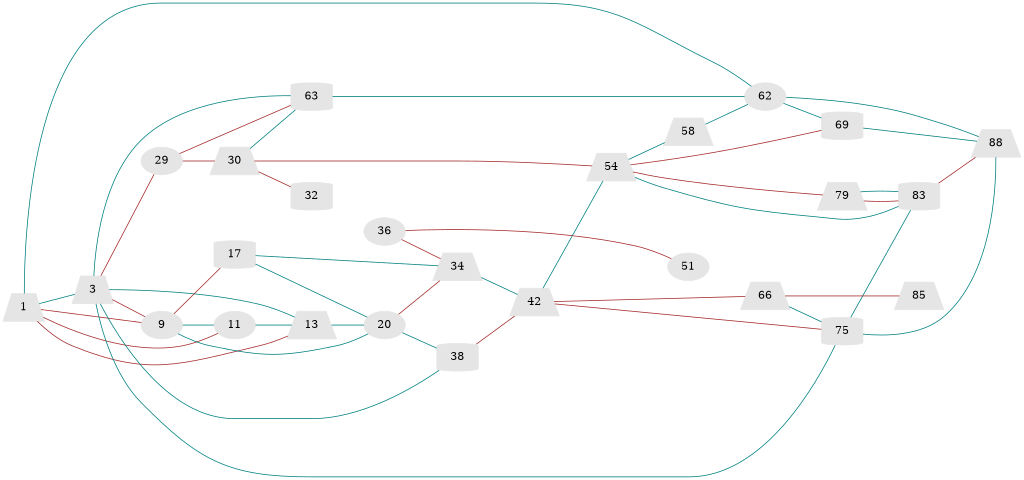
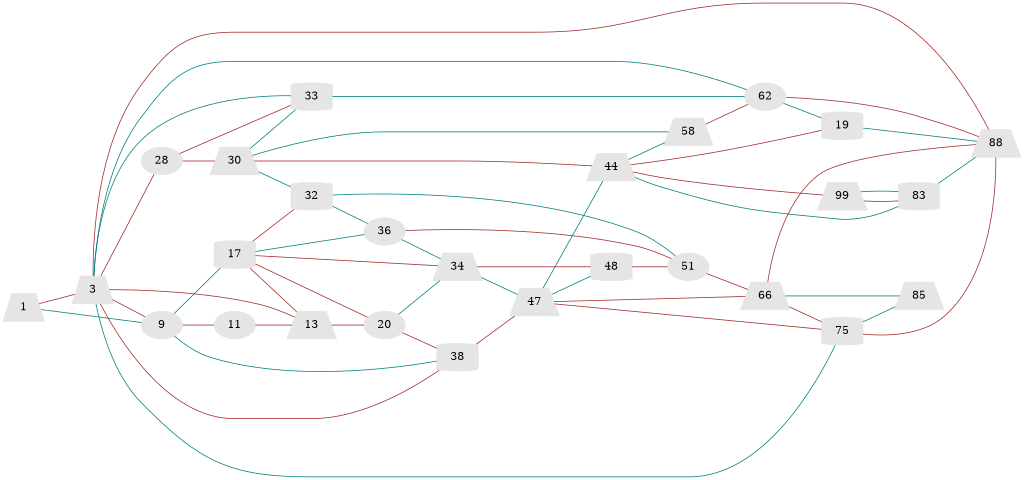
edge "62" -- "1": now "62" -- "3"
edge "88" -- "3": added
node "63": label "63" -> "33"
edge "62" -- "88": color teal -> brown
edge "62" -- "58": color teal -> brown
node "69": label "69" -> "19"
edge "58" -- "30": added
node "29": label "29" -> "28"
edge "88" -- "66": added
node "54": label "54" -> "44"
edge "88" -- "83": color brown -> teal
edge "30" -- "32": color brown -> teal
node "79": label "79" -> "99"
edge "32" -- "51": added
edge "32" -- "36": added
edge "32" -- "17": added
edge "36" -- "17": added
edge "36" -- "34": color brown -> teal
edge "17" -- "34": color teal -> brown
edge "83" -- "75": now "85" -- "75"
node "48": added
edge "51" -- "66": added
edge "88" -- "75": color teal -> brown
edge "17" -- "9": color brown -> teal
edge "17" -- "20": color teal -> brown
edge "3" -- "13": color teal -> brown
edge "66" -- "85": color brown -> teal
edge "34" -- "20": color brown -> teal
edge "3" -- "1": color teal -> brown
node "42": label "42" -> "47"
edge "66" -- "75": color teal -> brown
edge "1" -- "9": color brown -> teal
edge "9" -- "11": color teal -> brown
edge "11" -- "13": color teal -> brown
edge "13" -- "20": color teal -> brown
edge "20" -- "38": color teal -> brown
edge "1" -- "11": removed
edge "9" -- "20": now "9" -- "38"
edge "1" -- "13": now "17" -- "13"
edge "3" -- "38": color teal -> brown
